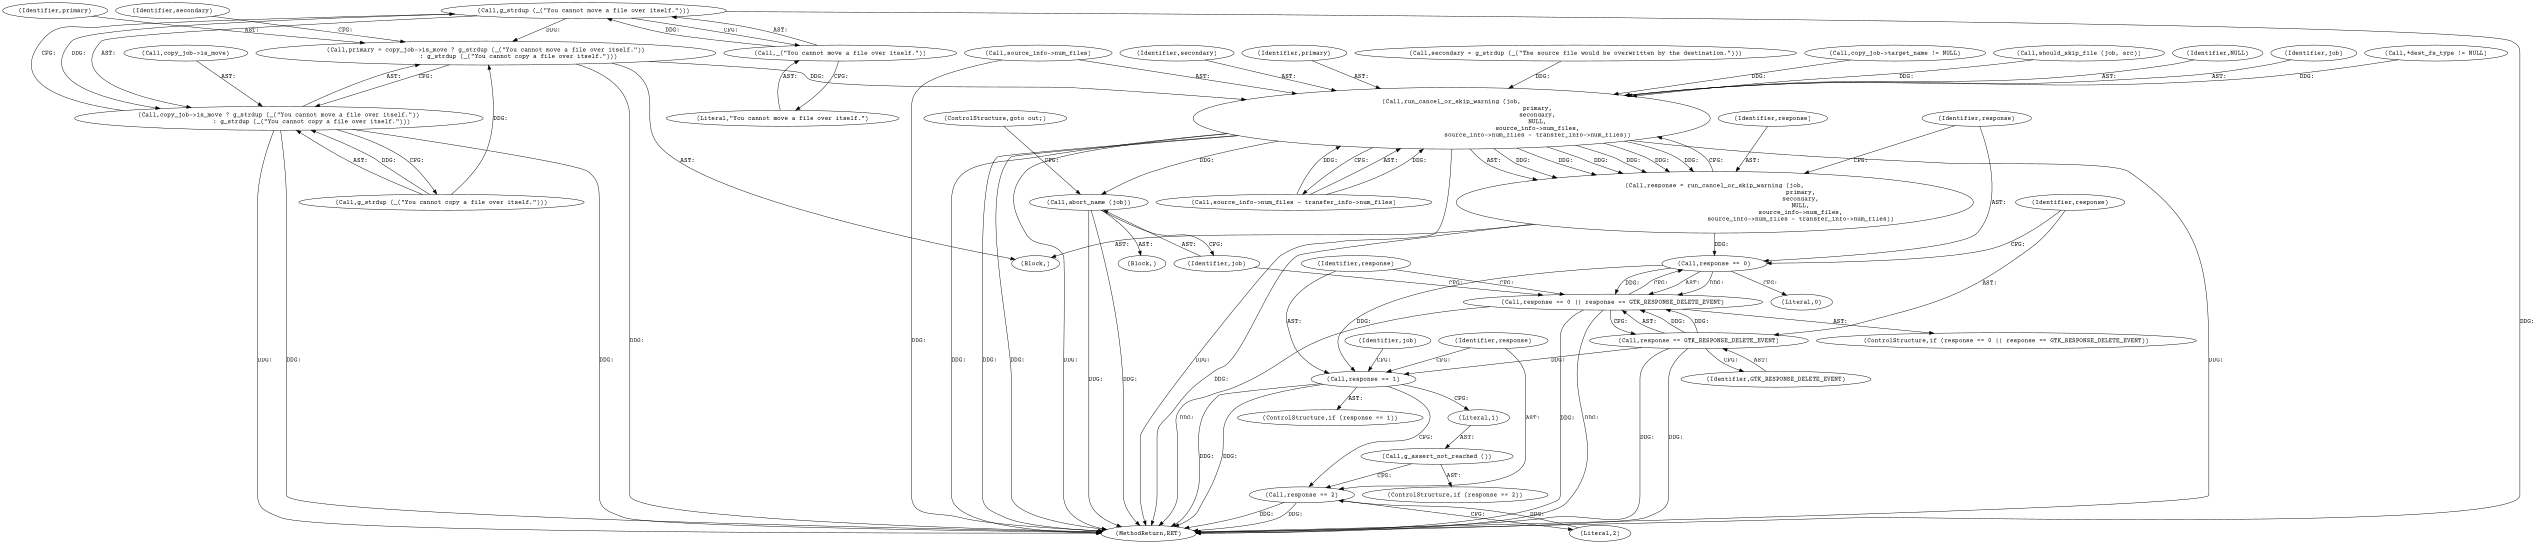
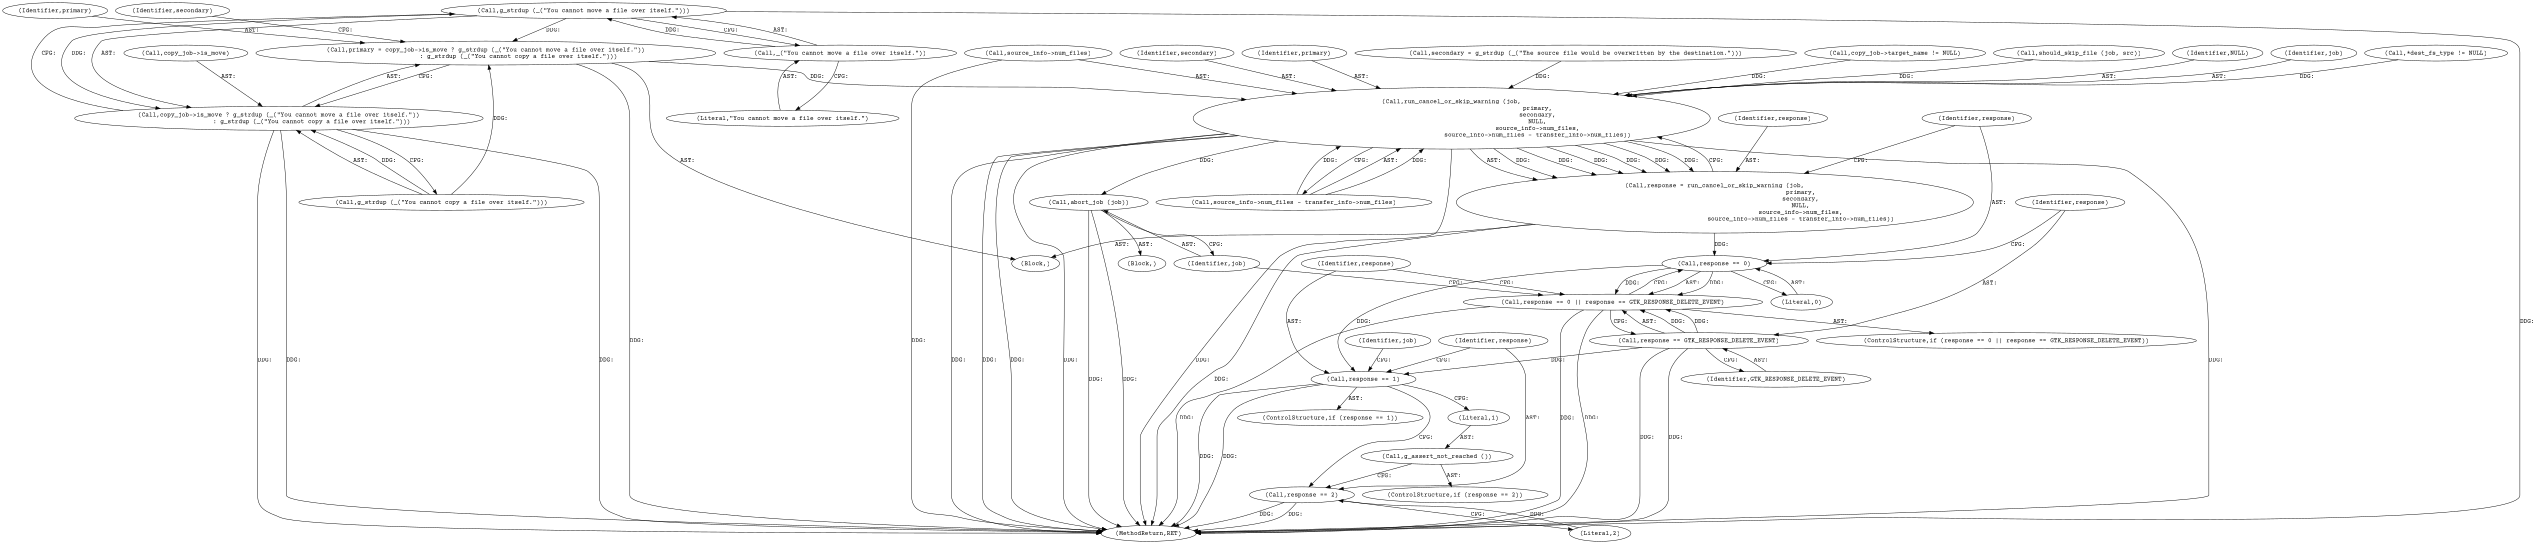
node "(ControlStructure,goto out;)": removed
node "(Call,abort_name (job))": label "(Call,abort_name (job))" -> "(Call,abort_job (job))"
edge "(Literal,0)" -> "(Call,response == 0)": added, label "AST:"
